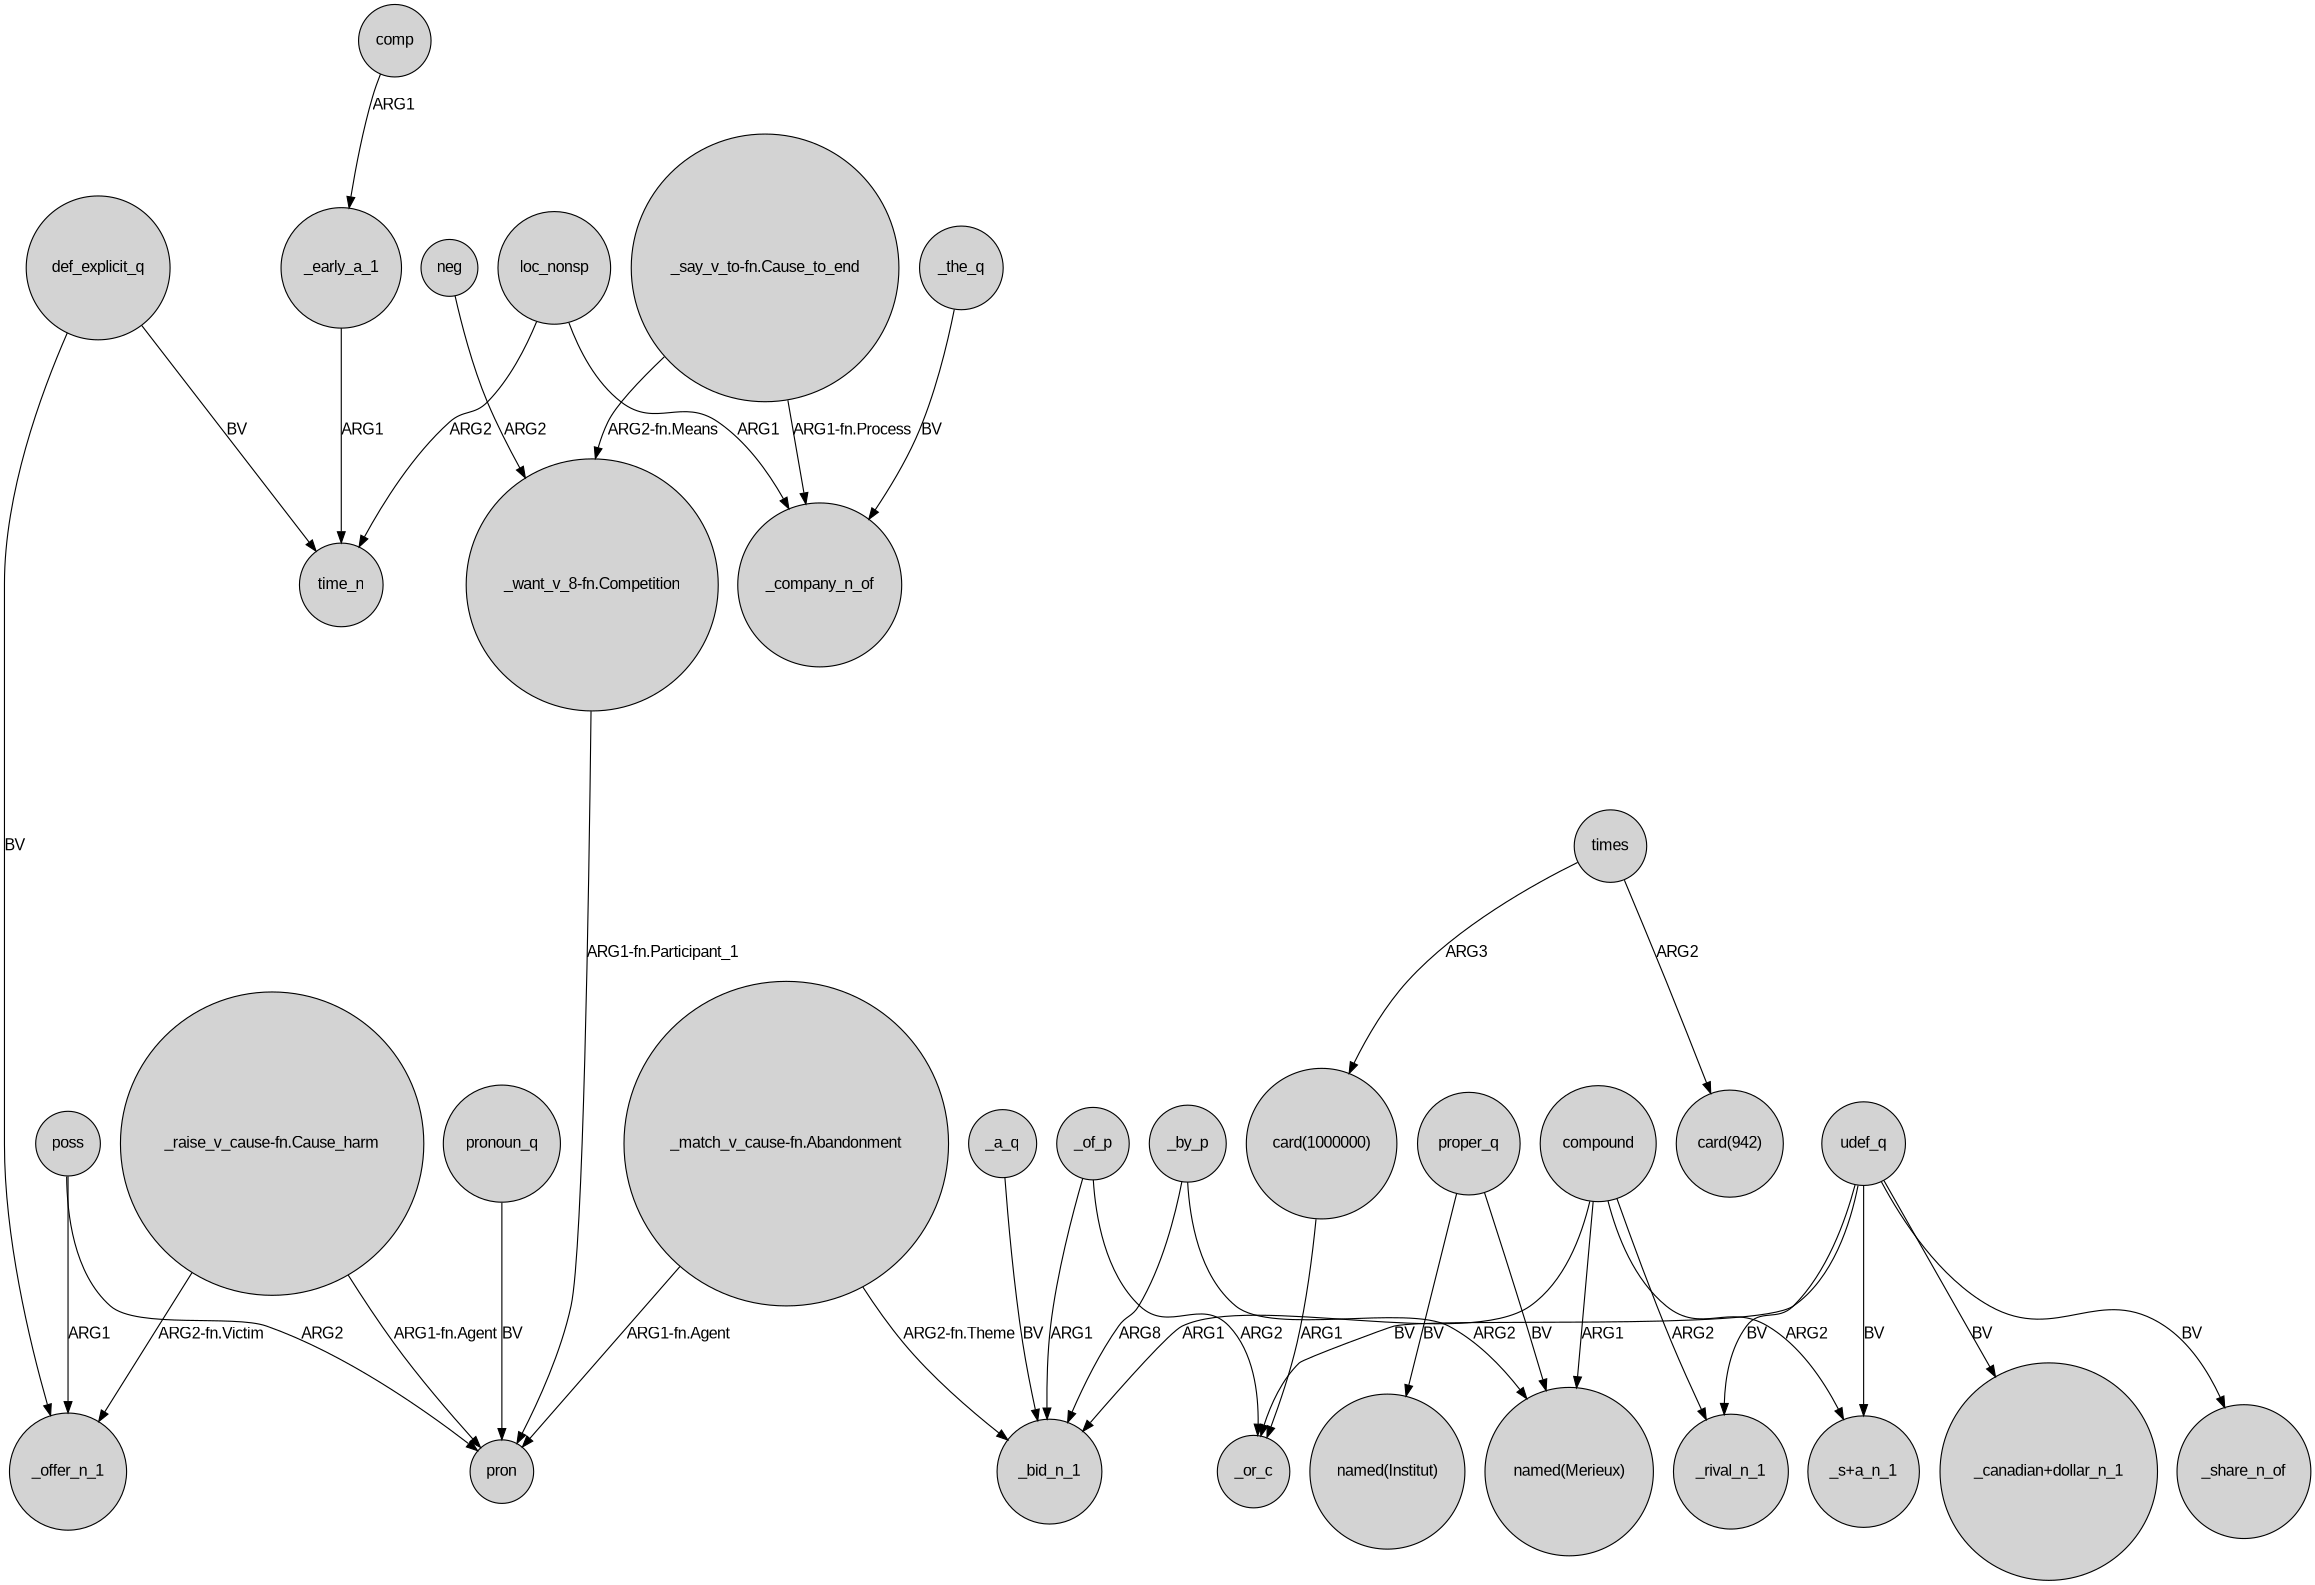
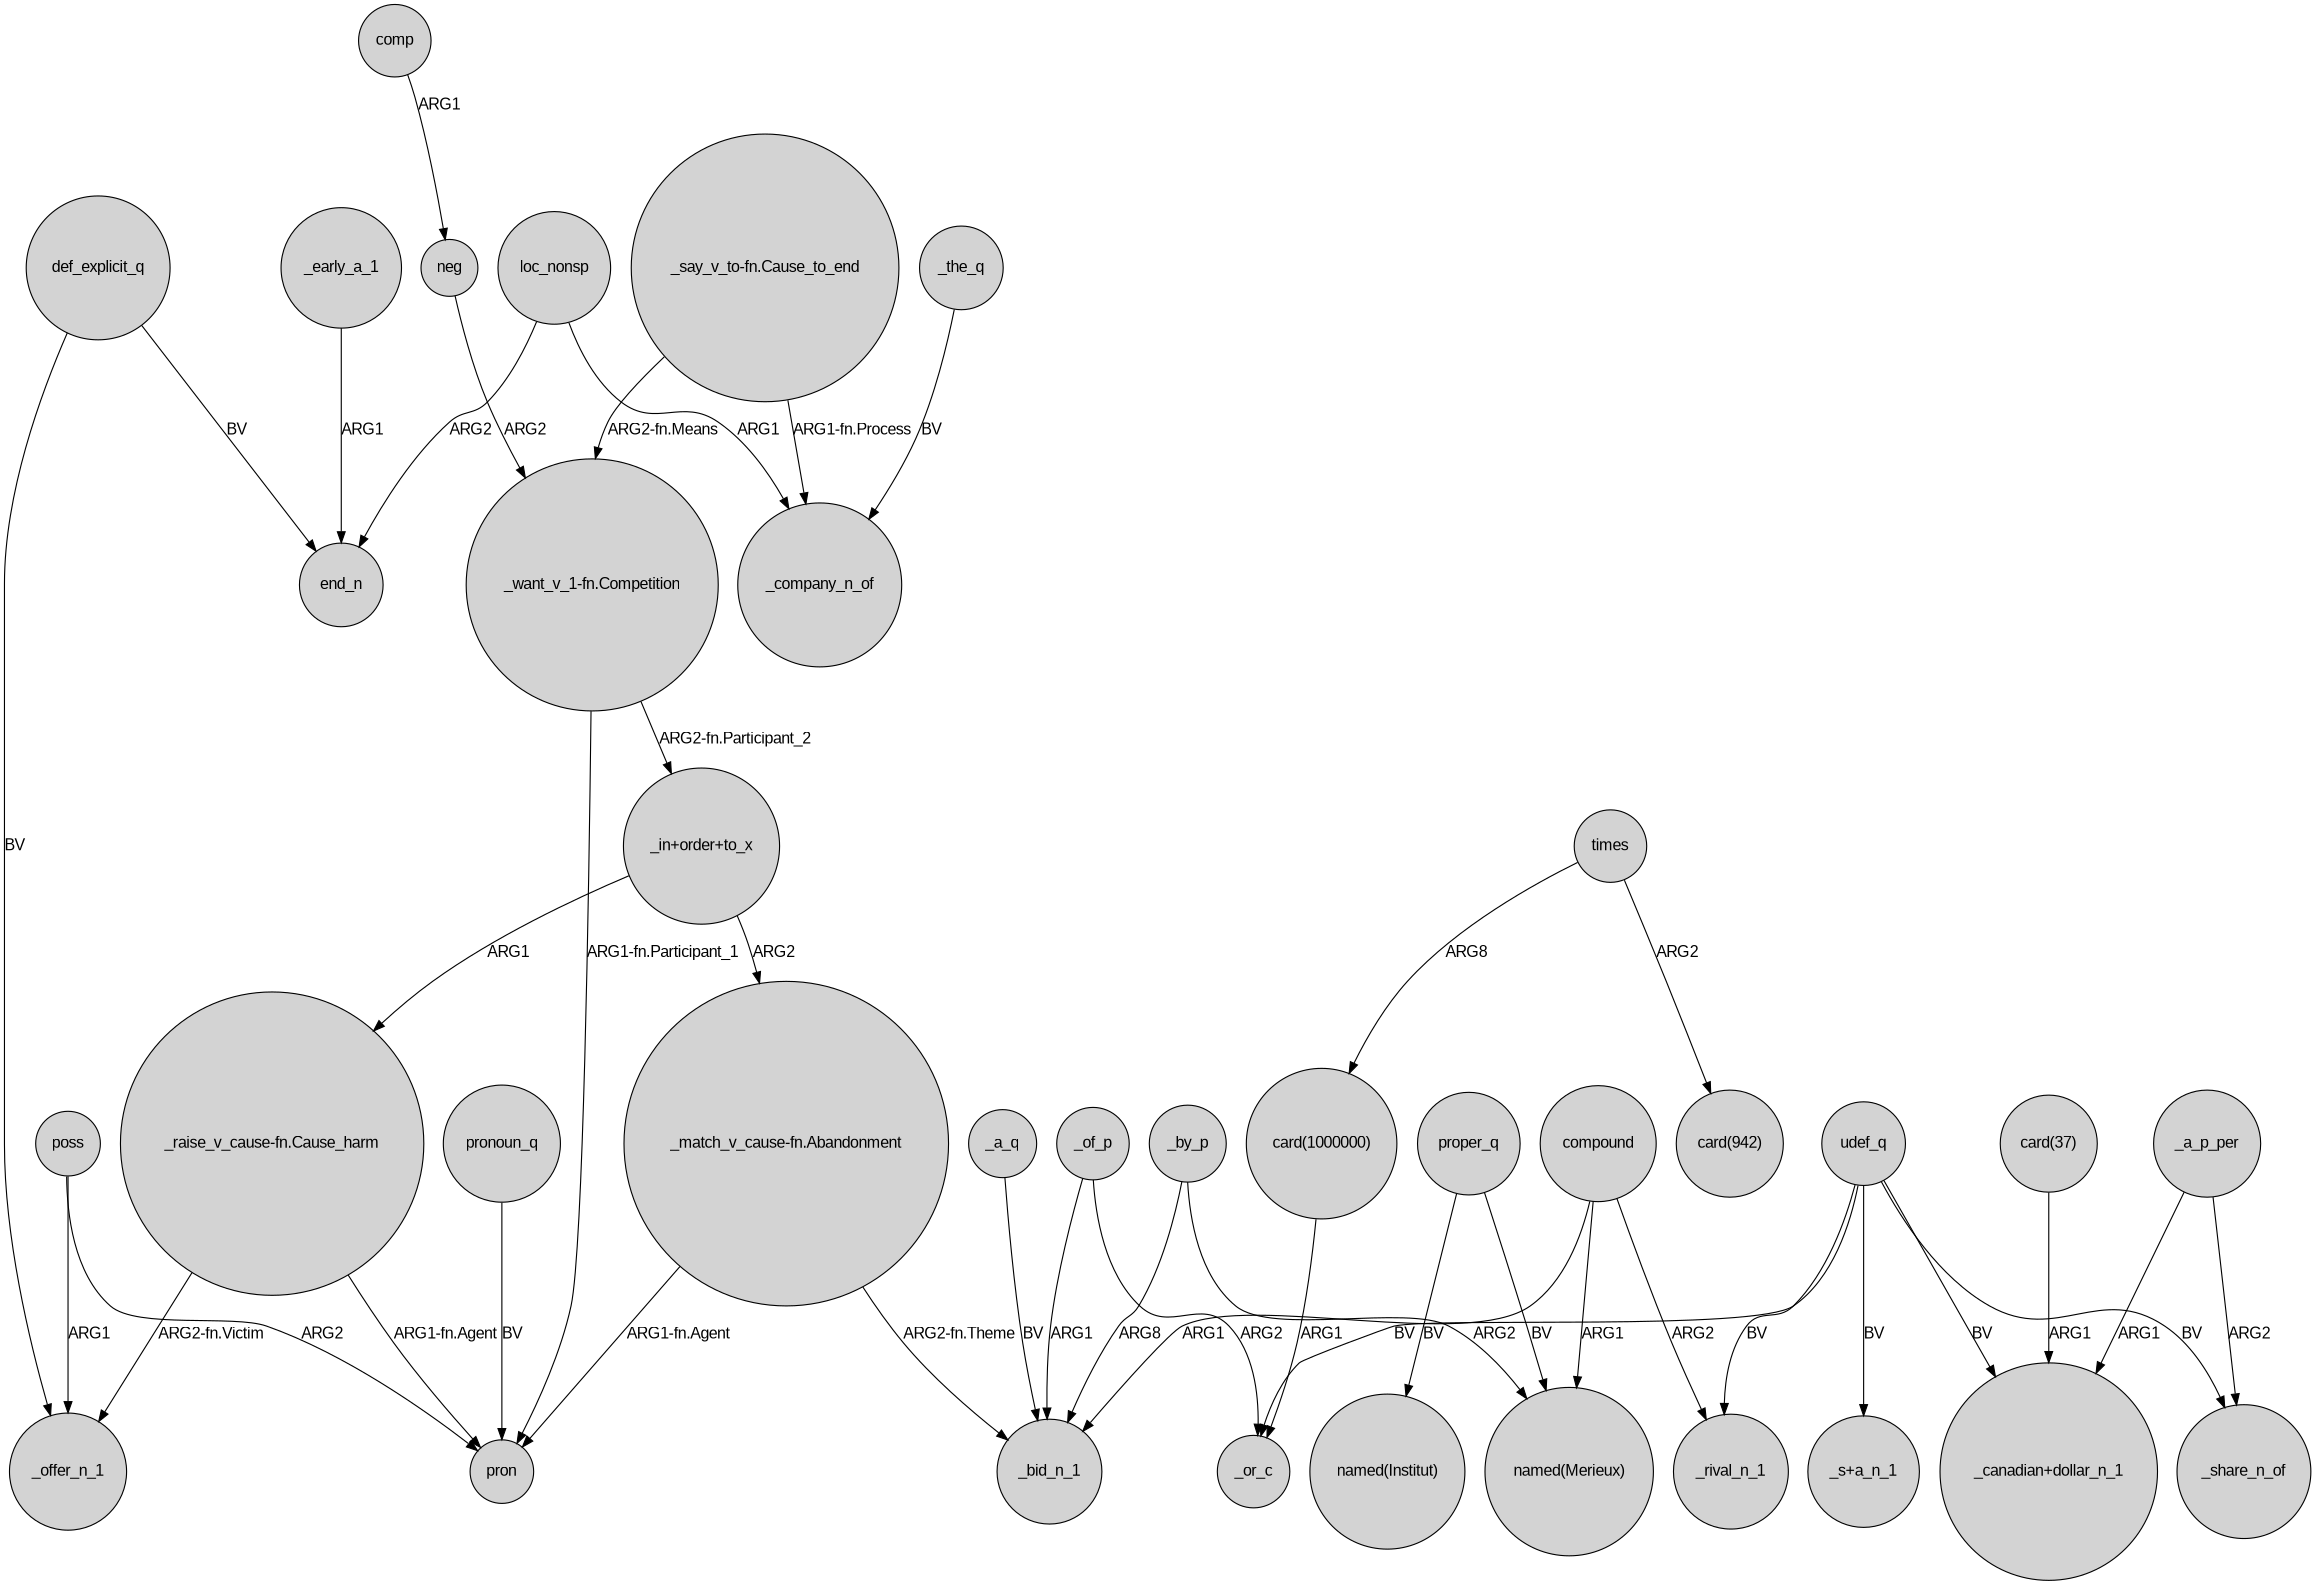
edge "comp" -> "_early_a_1": now "comp" -> "neg"
node "time_n": label "time_n" -> "end_n"
node "_want_v_8-fn.Competition": label "_want_v_8-fn.Competition" -> "_want_v_1-fn.Competition"
node "_in+order+to_x": added
edge "times" -> "card(1000000)": label "ARG3" -> "ARG8"
node "card(37)": added
node "_a_p_per": added
edge "compound" -> "_s+a_n_1": removed, label "ARG2"
